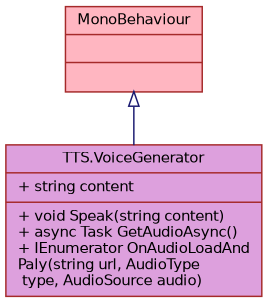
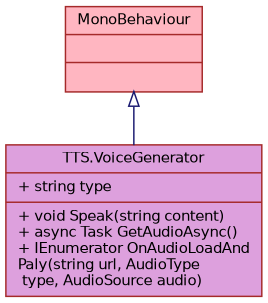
node "TTS.VoiceGenerator": text "+ string content" -> "+ string type"
